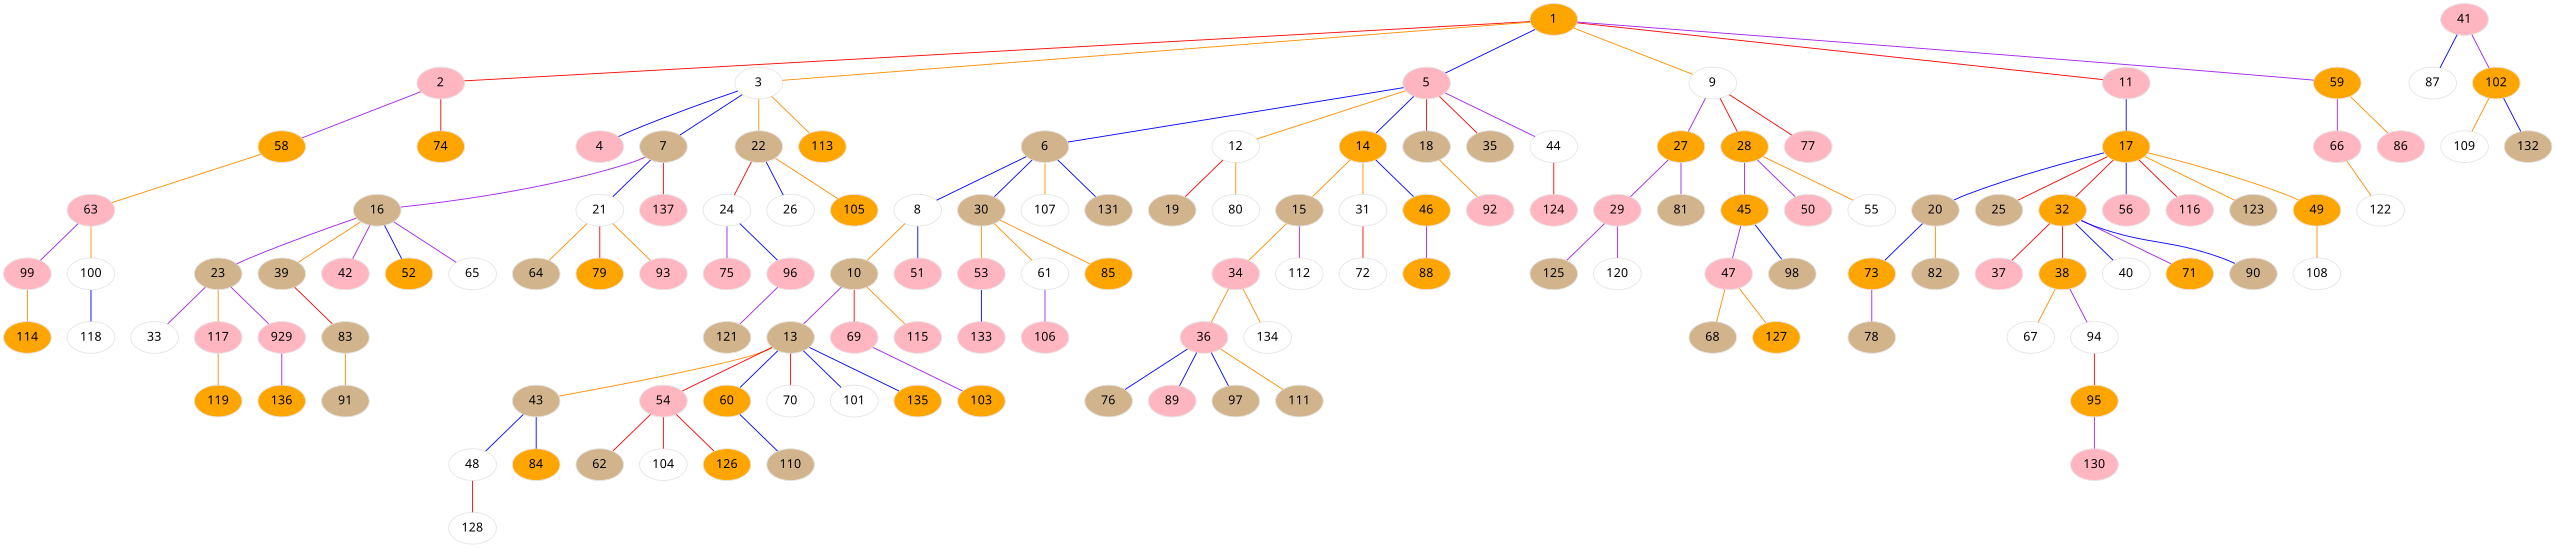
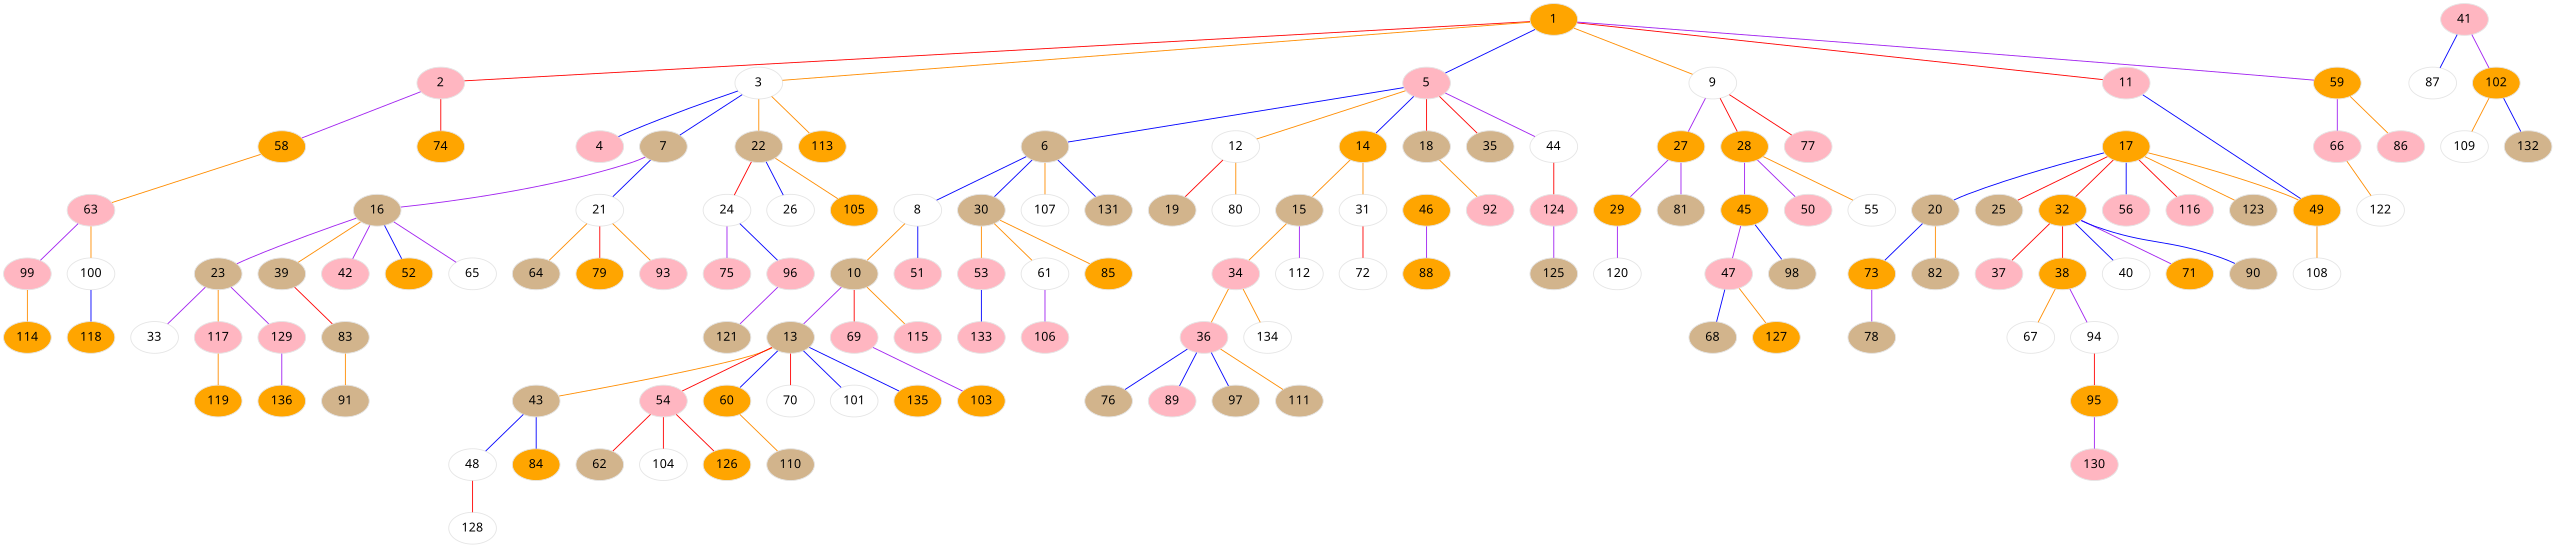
edge "11" -- "17": now "11" -- "49"
edge "14" -- "46": removed
node "137": removed
node "29": fillcolor lightpink -> orange
edge "29" -- "125": now "124" -- "125"
edge "47" -- "68": color darkorange -> blue
node "118": fillcolor white -> orange
node "929": label "929" -> "129"
edge "60" -- "110": color blue -> darkorange
